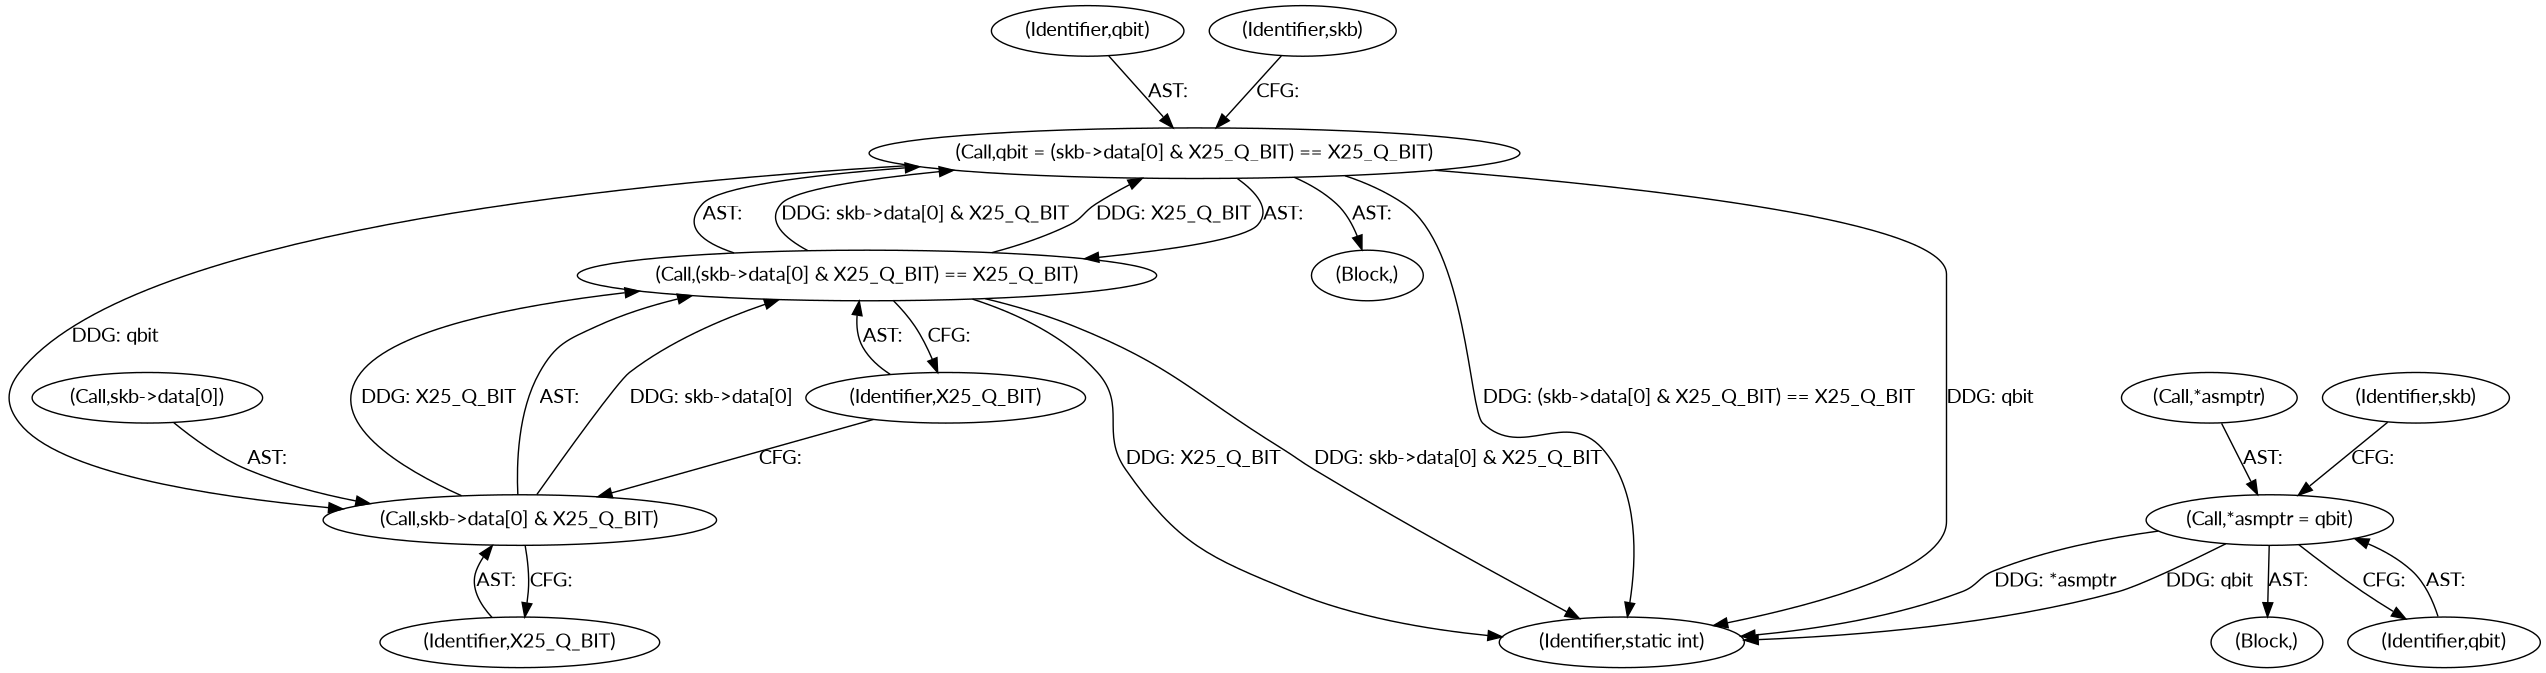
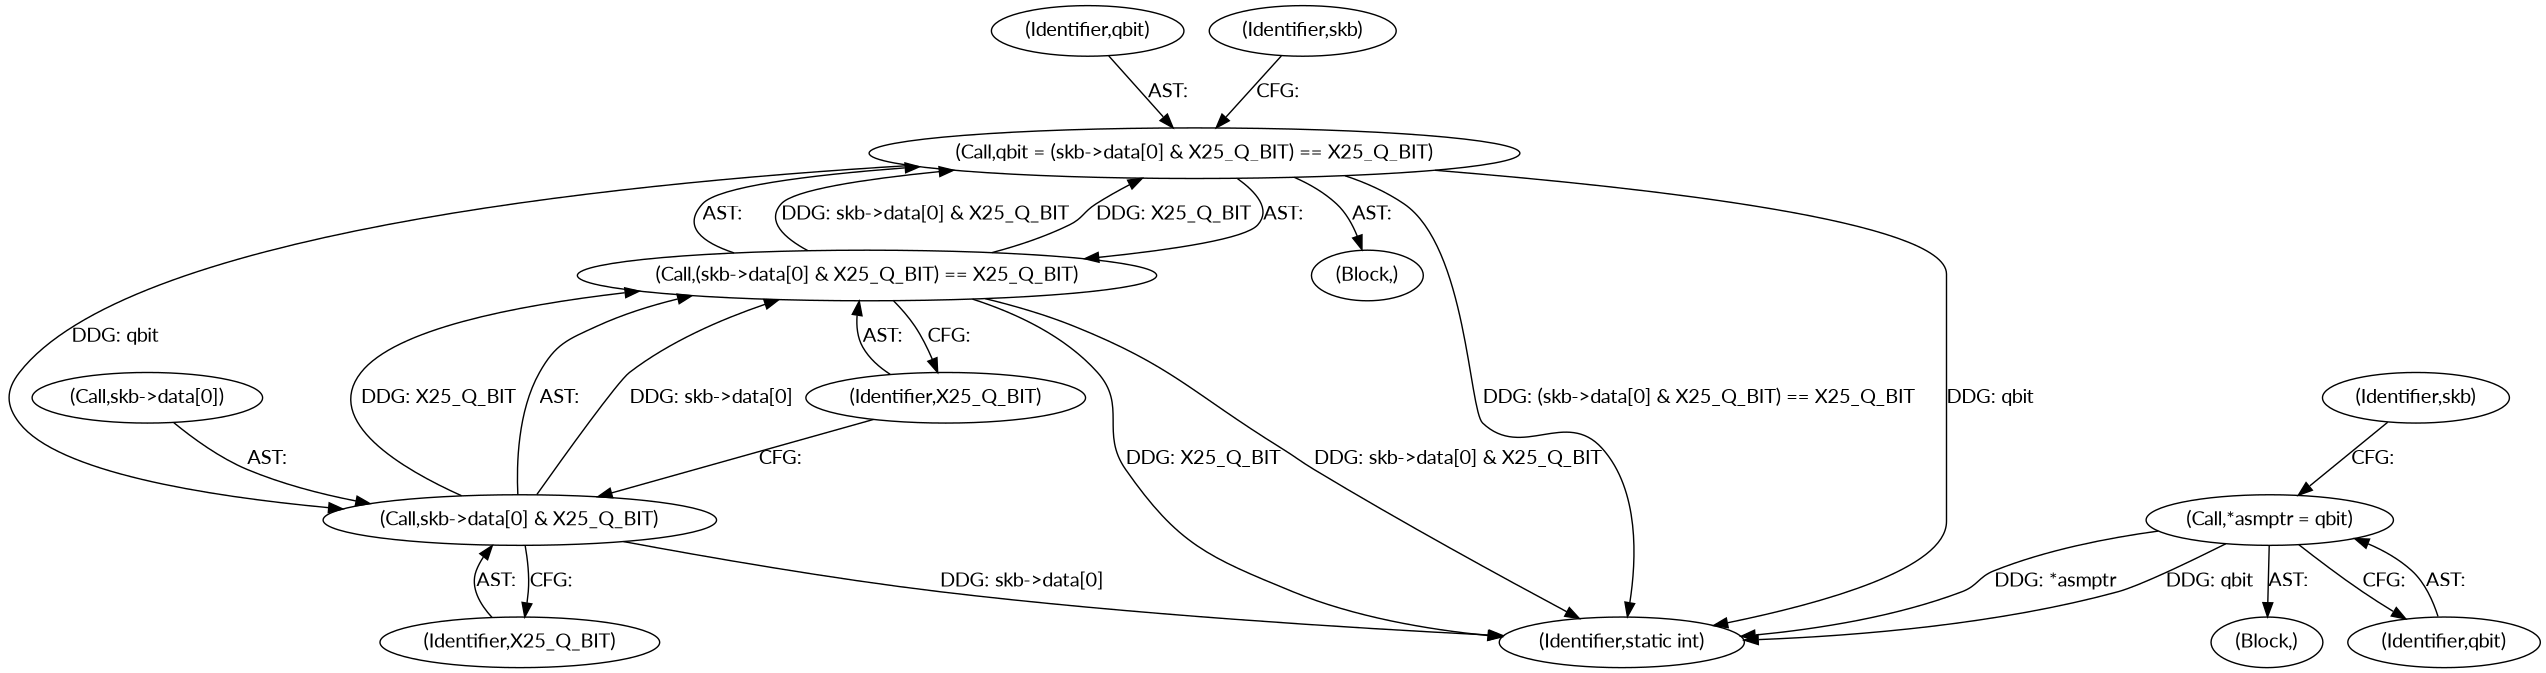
node "(Call,*asmptr)": removed
edge "(Call,skb->data[0] & X25_Q_BIT)" -> "(Identifier,static int)": added, label "DDG: skb->data[0]"
